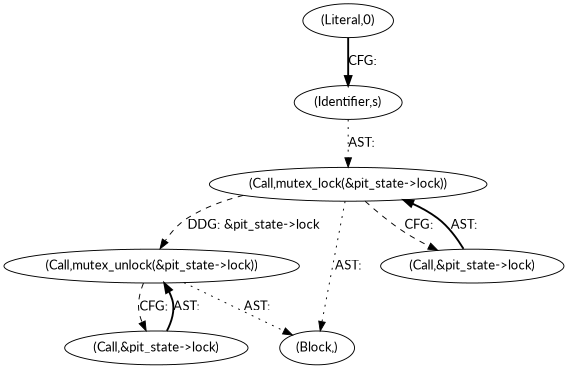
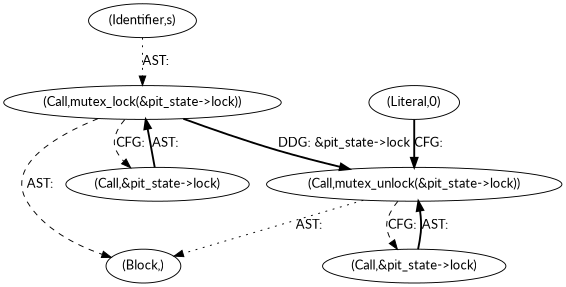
edge "(Literal,0)" -> "(Identifier,s)": now "(Literal,0)" -> "(Call,mutex_unlock(&pit_state->lock))"
edge "(Call,mutex_lock(&pit_state->lock))" -> "(Call,mutex_unlock(&pit_state->lock))": style dashed -> bold
edge "(Call,mutex_lock(&pit_state->lock))" -> "(Block,)": style dotted -> dashed
